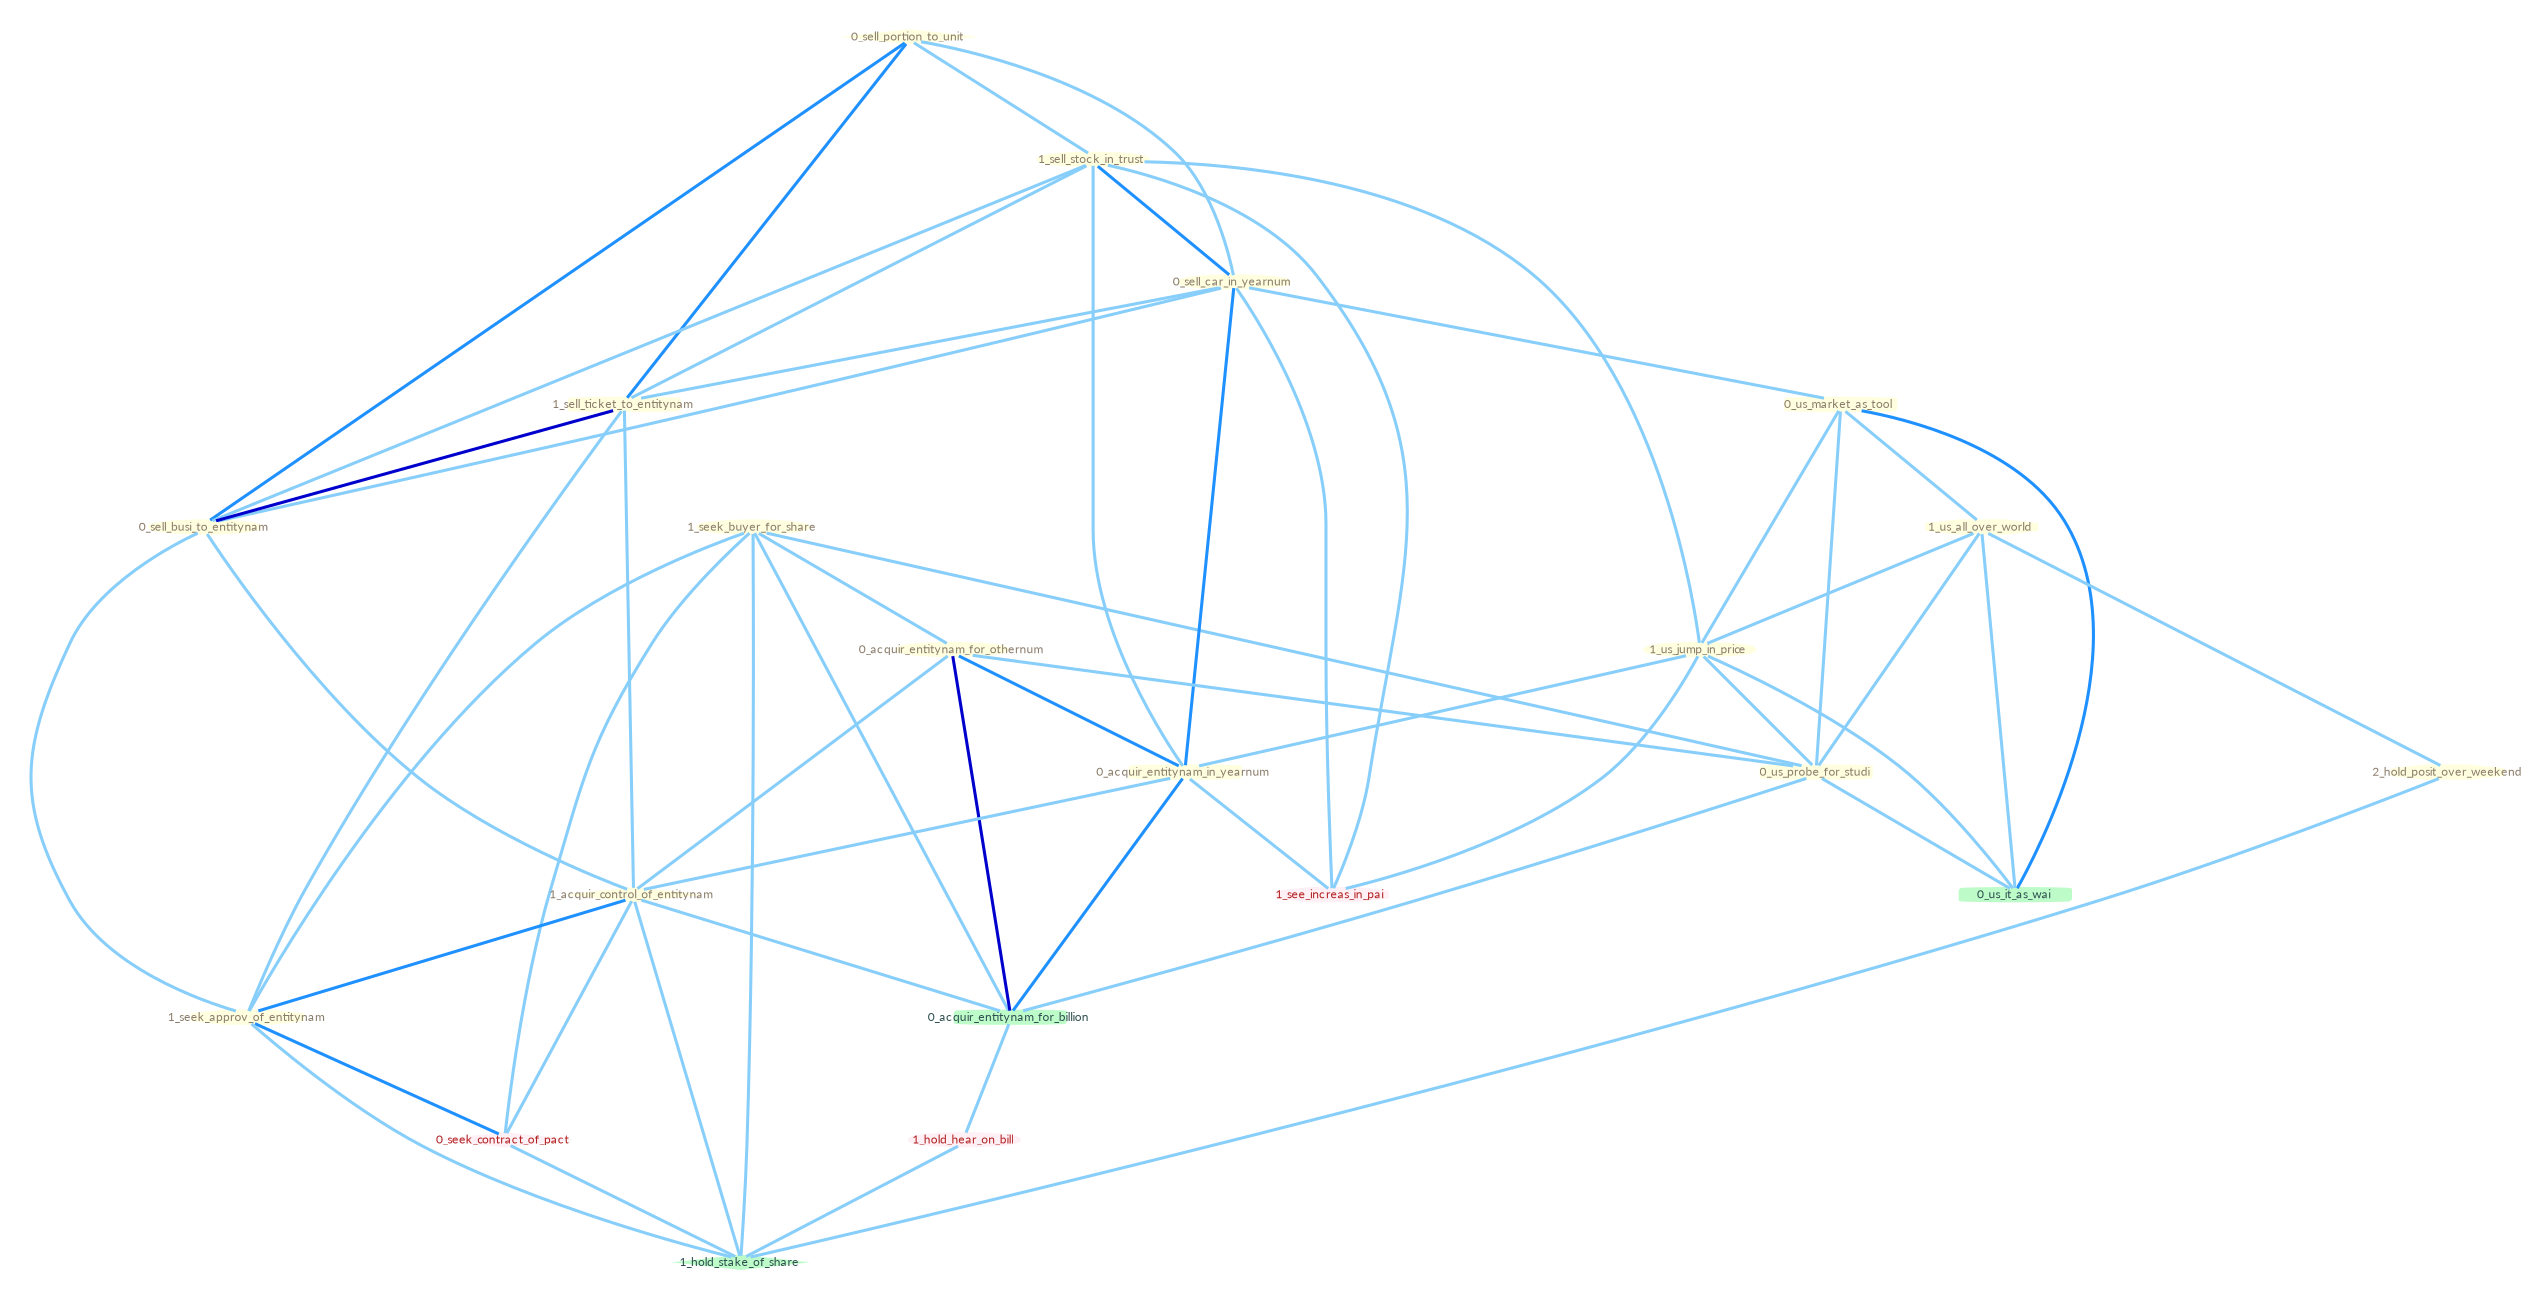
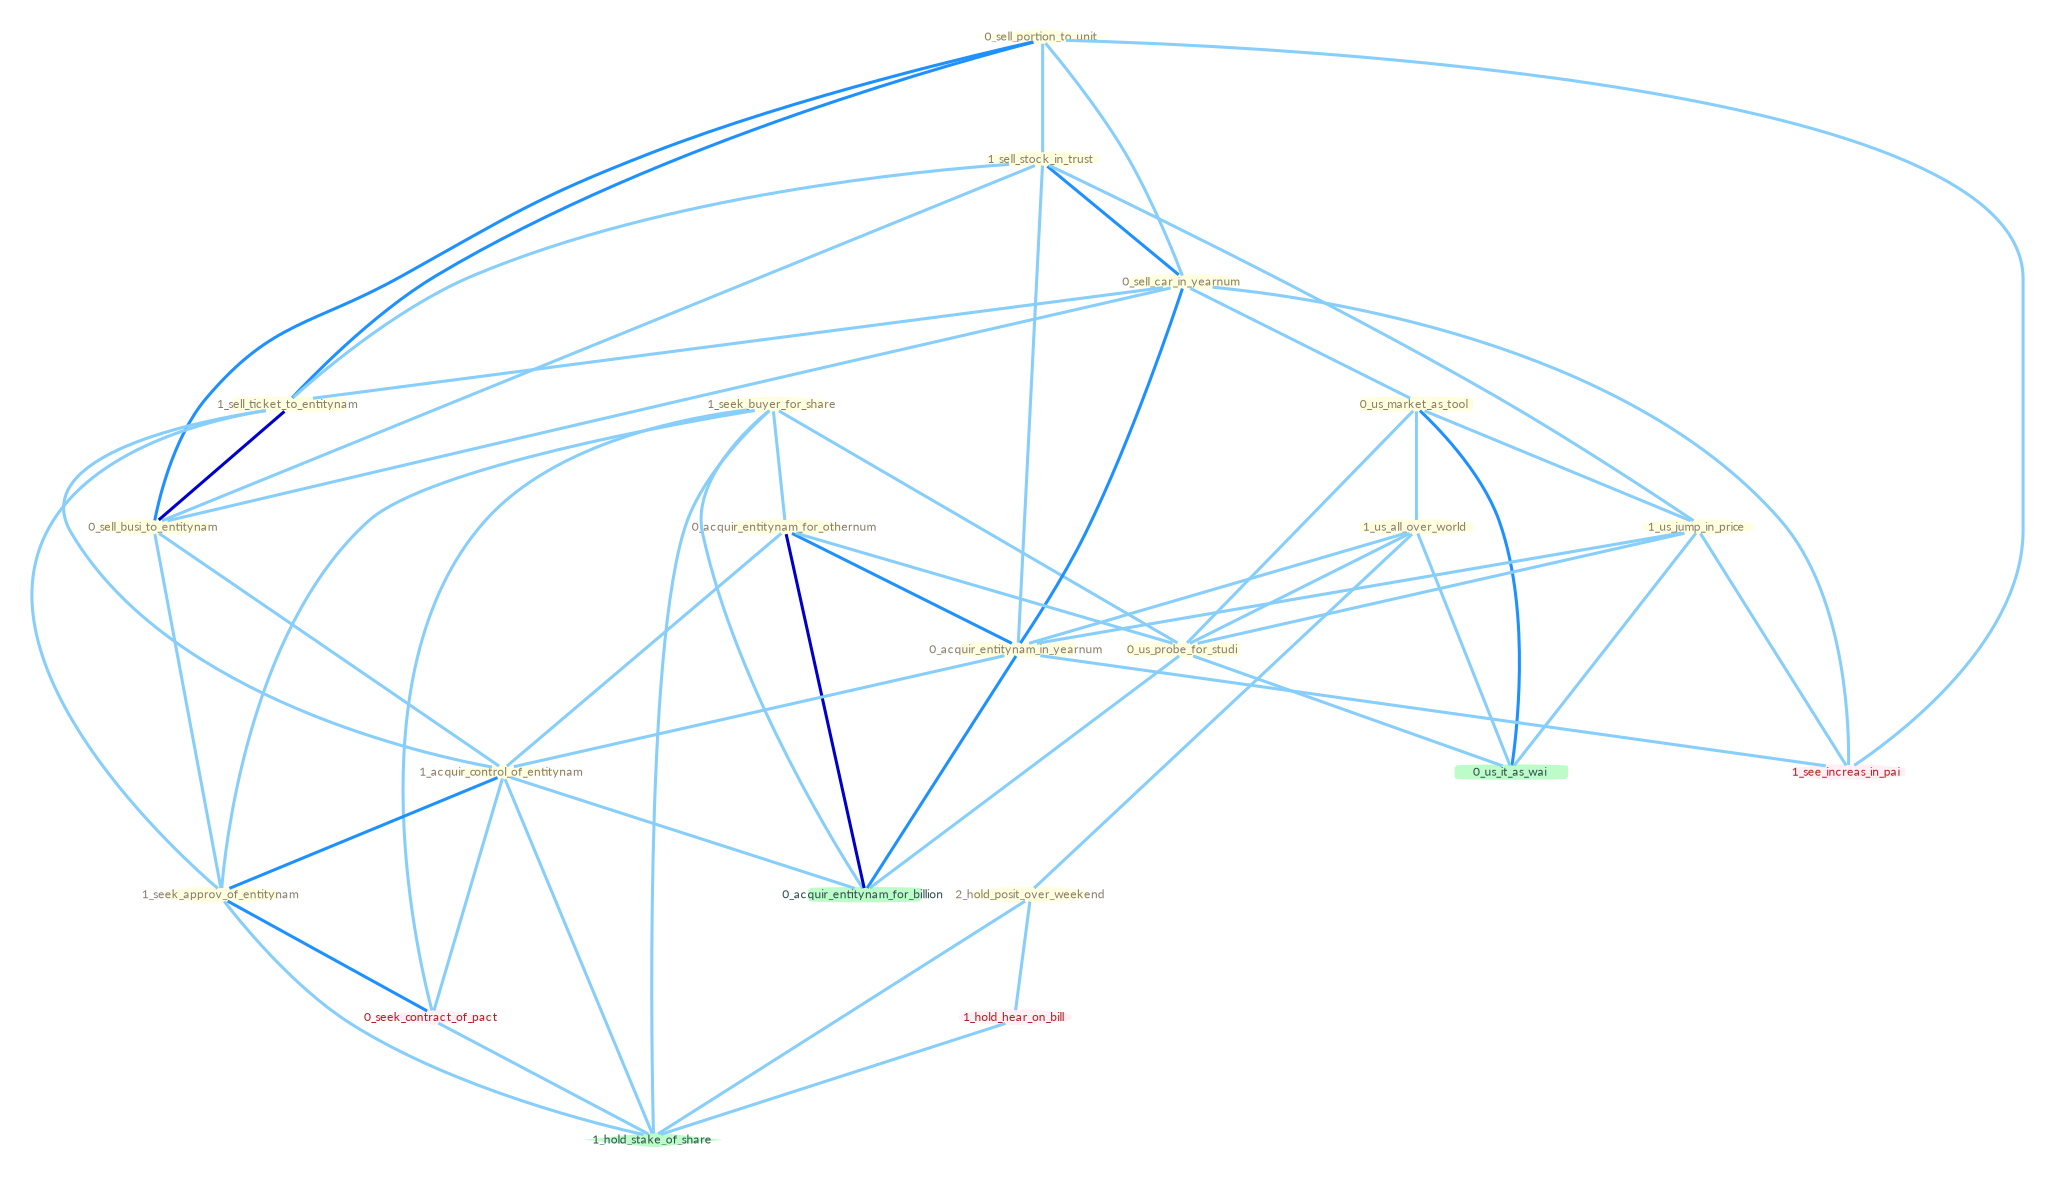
edge "1_sell_stock_in_trust" -- "1_see_increas_in_pai": now "0_sell_portion_to_unit" -- "1_see_increas_in_pai"
edge "1_us_all_over_world" -- "1_us_jump_in_price": now "1_us_all_over_world" -- "0_acquir_entitynam_in_yearnum"
edge "0_acquir_entitynam_for_billion" -- "1_hold_hear_on_bill": now "2_hold_posit_over_weekend" -- "1_hold_hear_on_bill"
